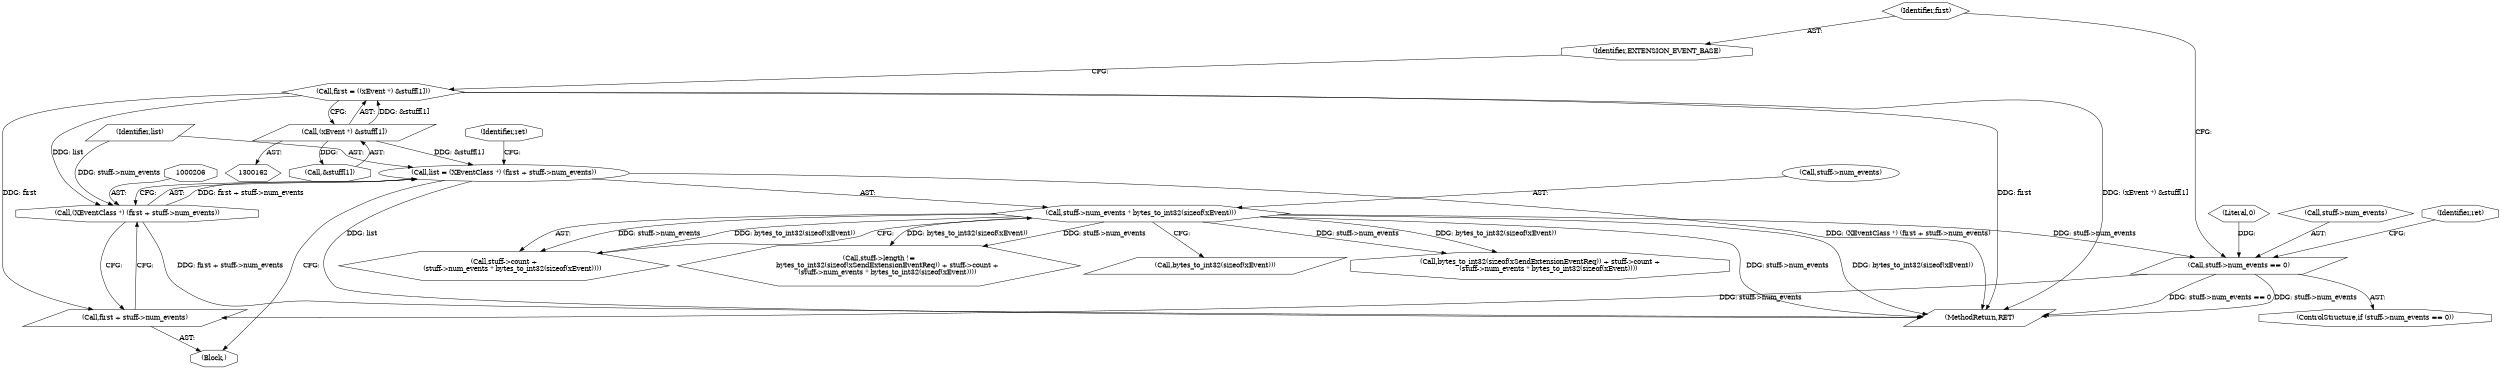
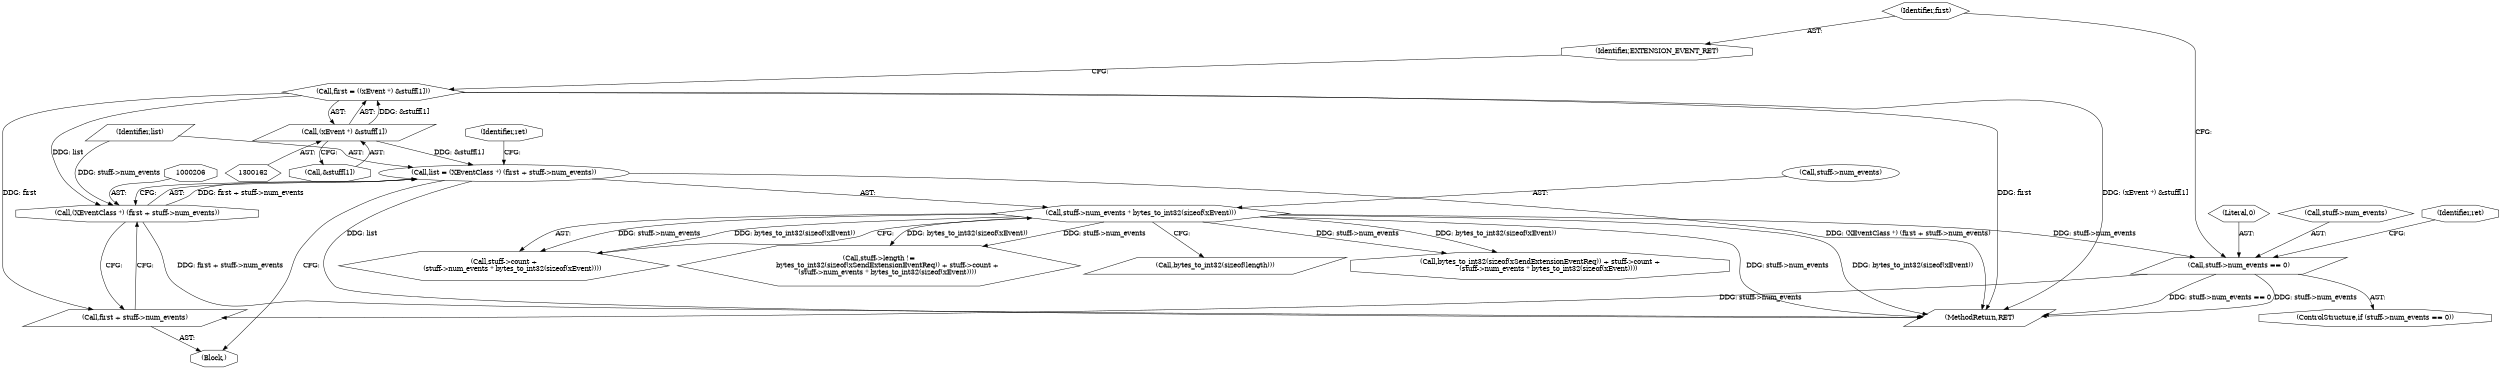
node "(Identifier,EXTENSION_EVENT_BASE)": label "(Identifier,EXTENSION_EVENT_BASE)" -> "(Identifier,EXTENSION_EVENT_RET)"
edge "(Call,first = ((xEvent *) &stuff[1]))" -> "(Call,(xEvent *) &stuff[1])": label "CFG: " -> "AST: "
edge "(Call,(xEvent *) &stuff[1])" -> "1300162": reversed
edge "(Call,(xEvent *) &stuff[1])" -> "(Call,&stuff[1])": label "DDG: " -> "CFG: "
edge "(Literal,0)" -> "(Call,stuff->num_events == 0)": label "DDG: " -> "AST: "
node "(Call,bytes_to_int32(sizeof(xEvent)))": label "(Call,bytes_to_int32(sizeof(xEvent)))" -> "(Call,bytes_to_int32(sizeof(length)))"
